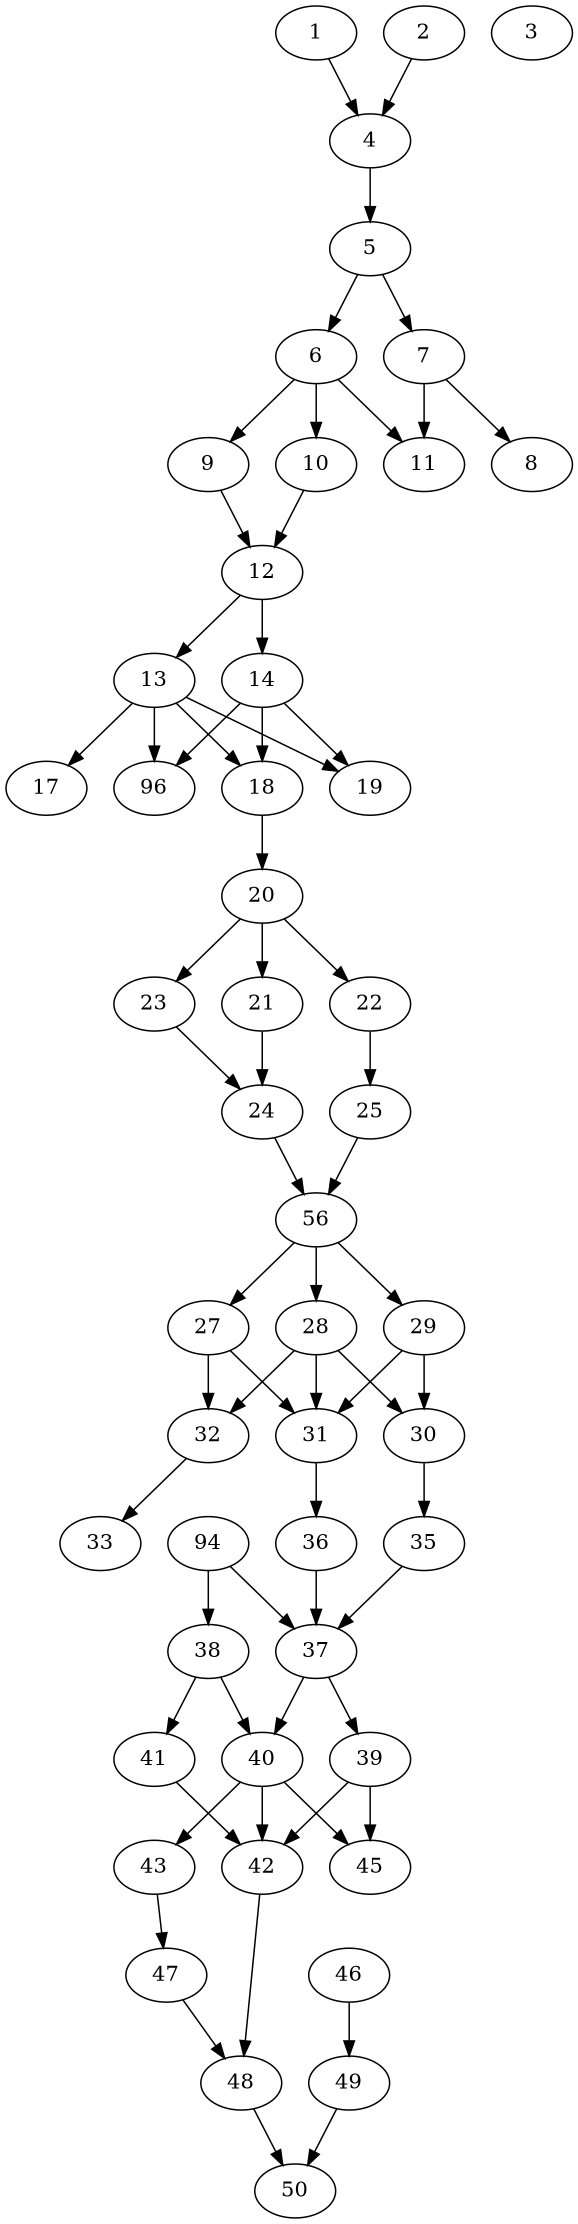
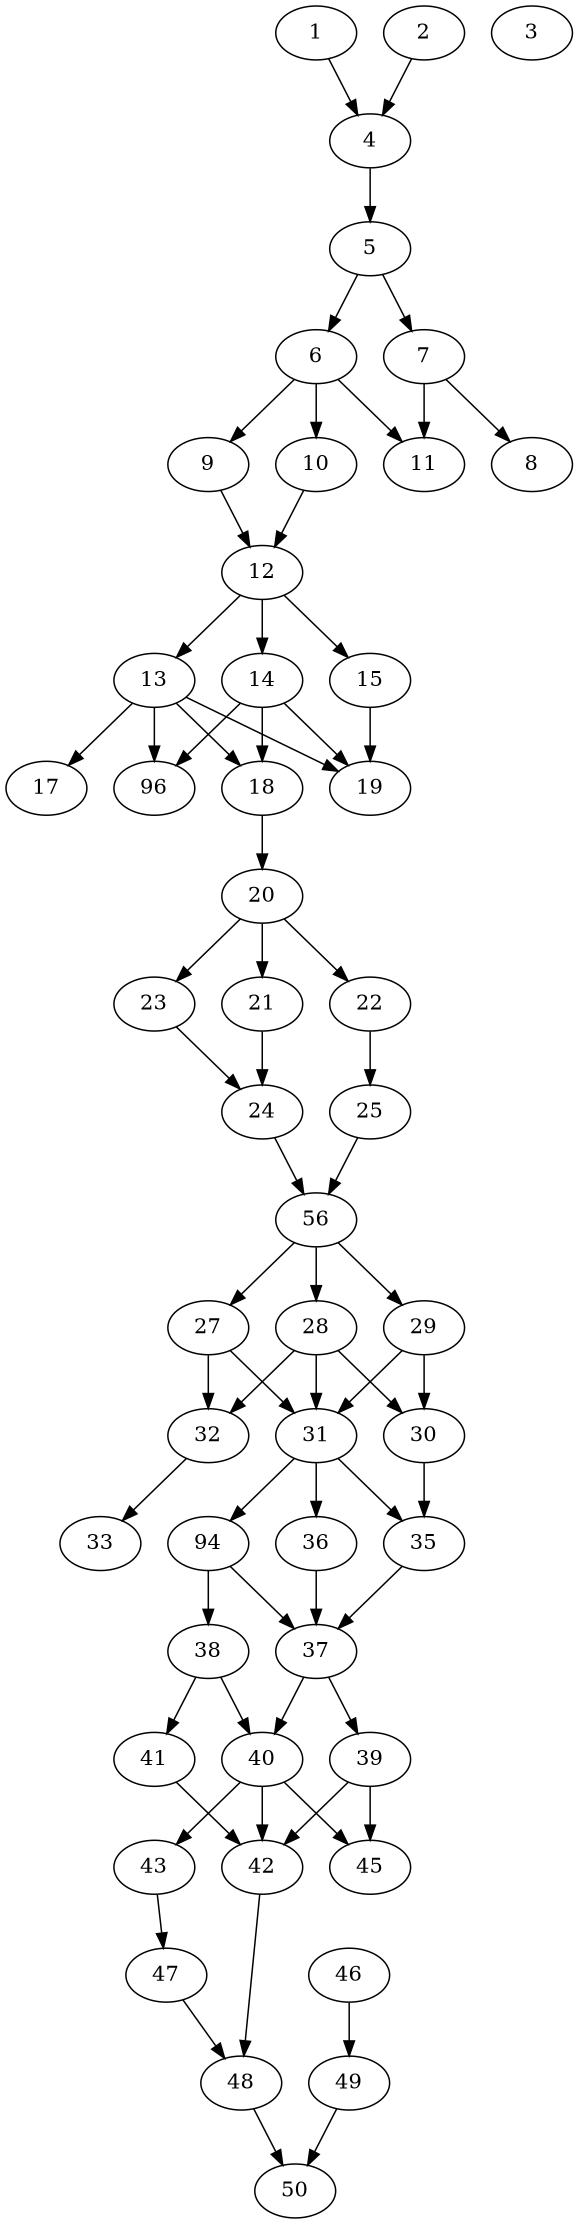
node "15": added
edge "31" -> "94": added
edge "31" -> "35": added
